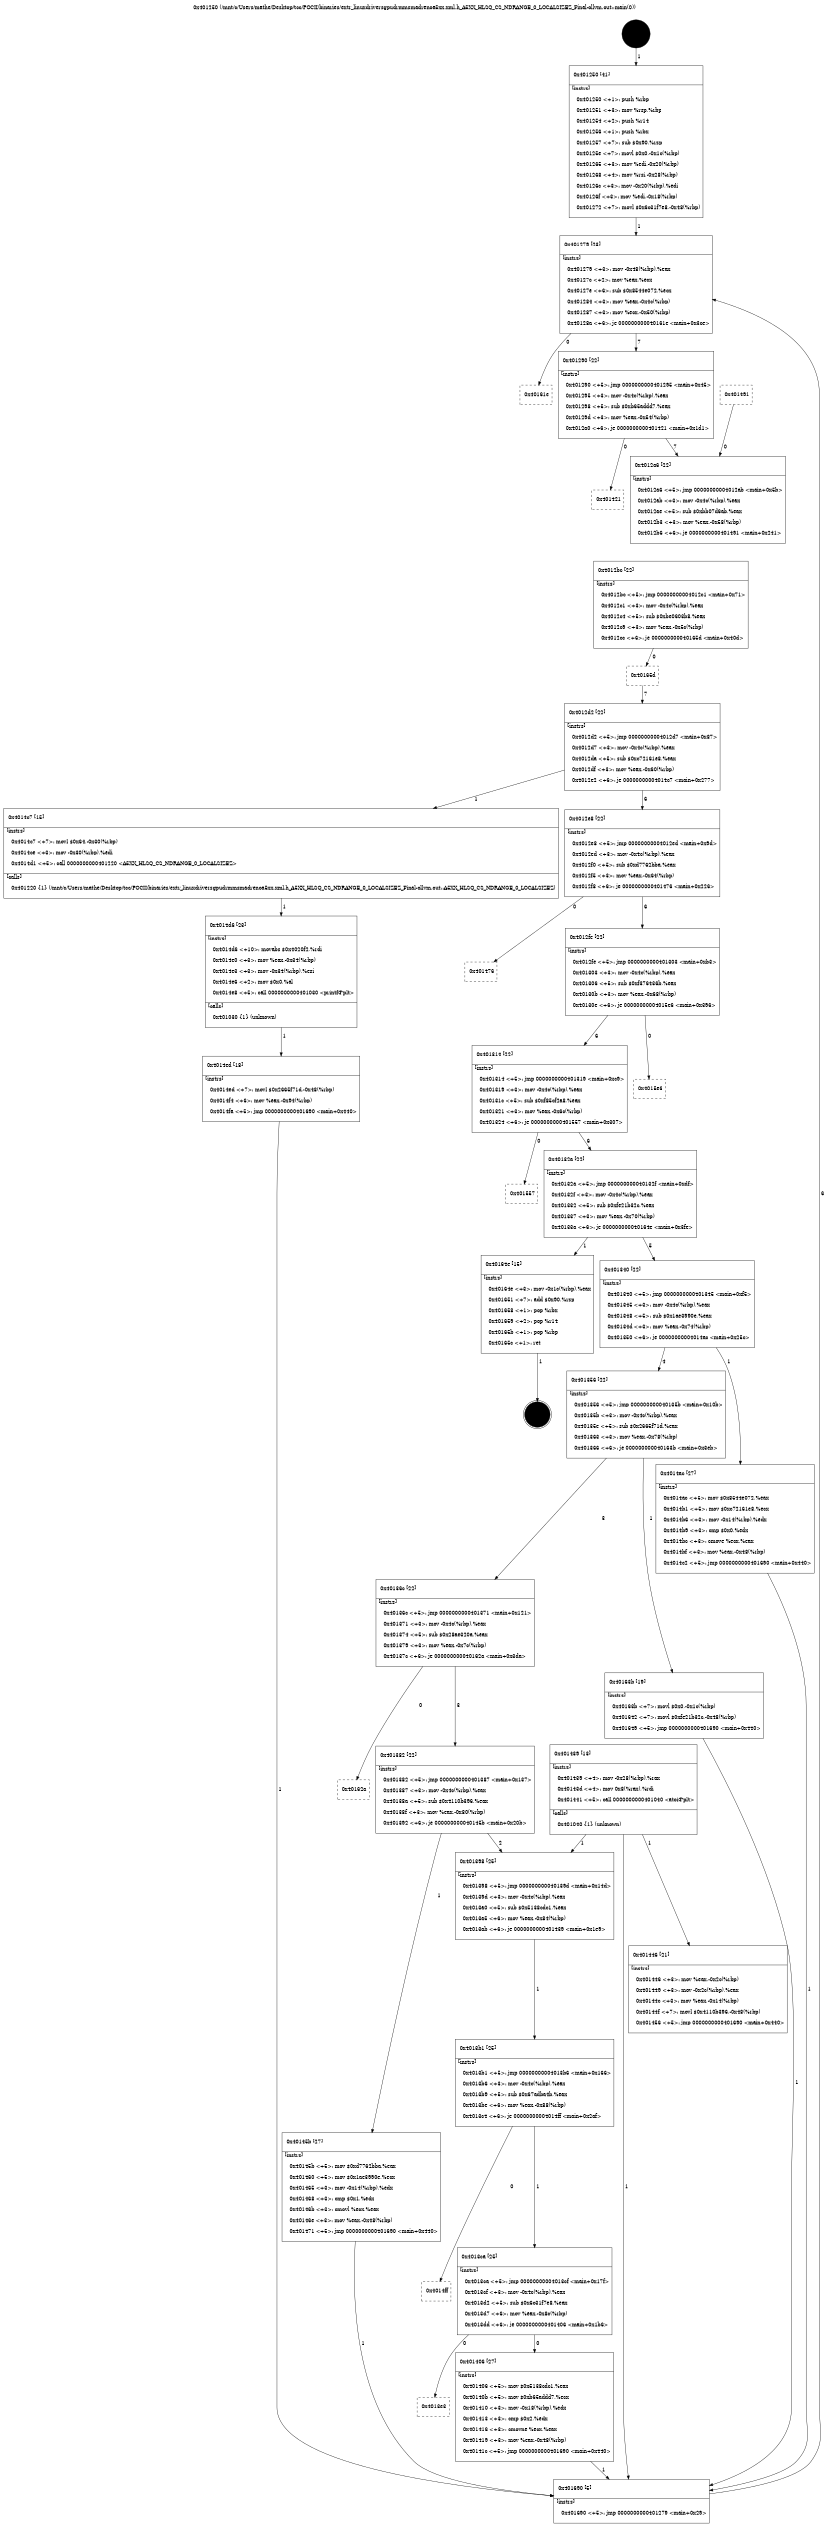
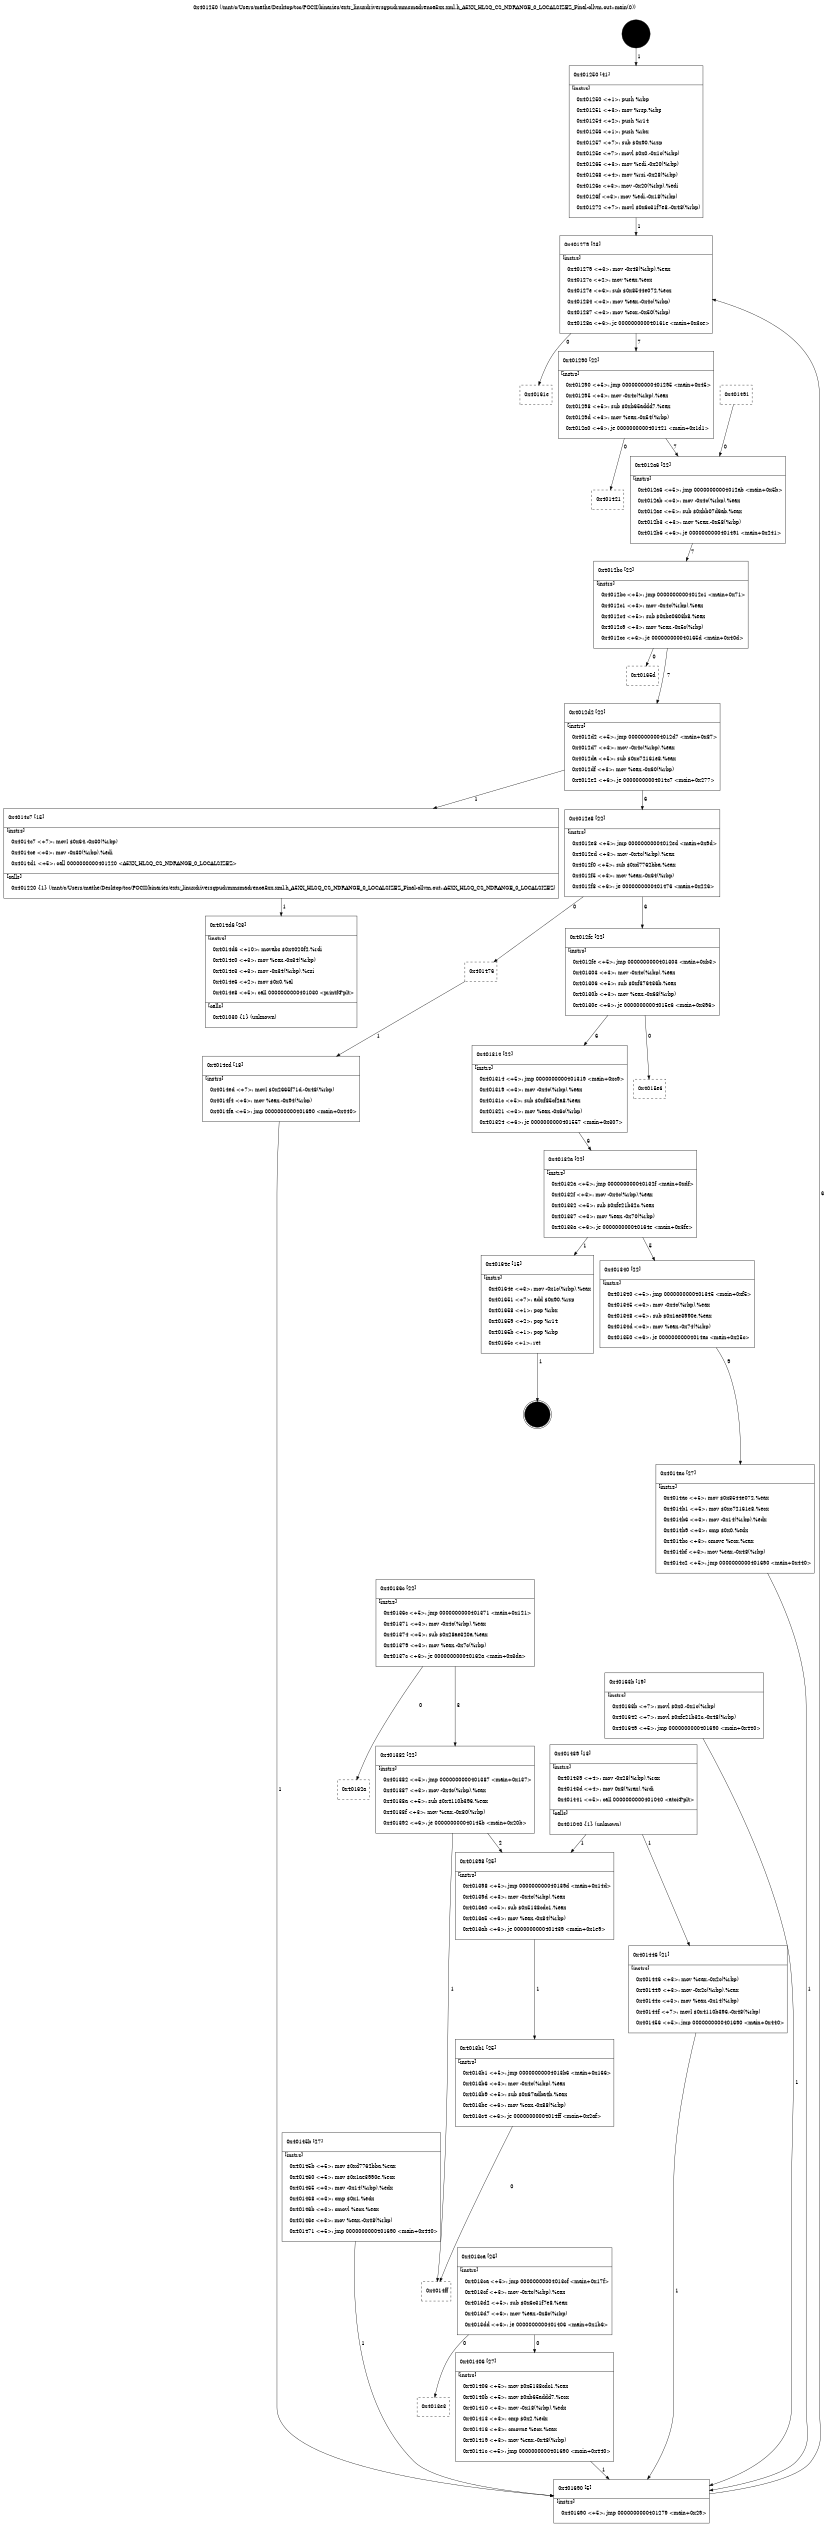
edge "0x4012a6 [22]" -> "0x4012bc [22]": added, label "7"
edge "0x40165d" -> "0x4012d2 [22]": now "0x4012bc [22]" -> "0x4012d2 [22]"
edge "0x4014d6 [23]" -> "0x4014ed [18]": now "0x401476" -> "0x4014ed [18]"
node "0x401557": removed
edge "0x401340 [22]" -> "0x4014ac [27]": label " 1" -> " 9"
node "0x401356 [22]": removed
edge "0x401382 [22]" -> "0x40145b [27]": now "0x401382 [22]" -> "0x4014ff"
edge "0x401439 [13]" -> "0x401690 [5]": now "0x401446 [21]" -> "0x401690 [5]"
edge "0x4013b1 [25]" -> "0x4013ca [25]": removed, label "1"
